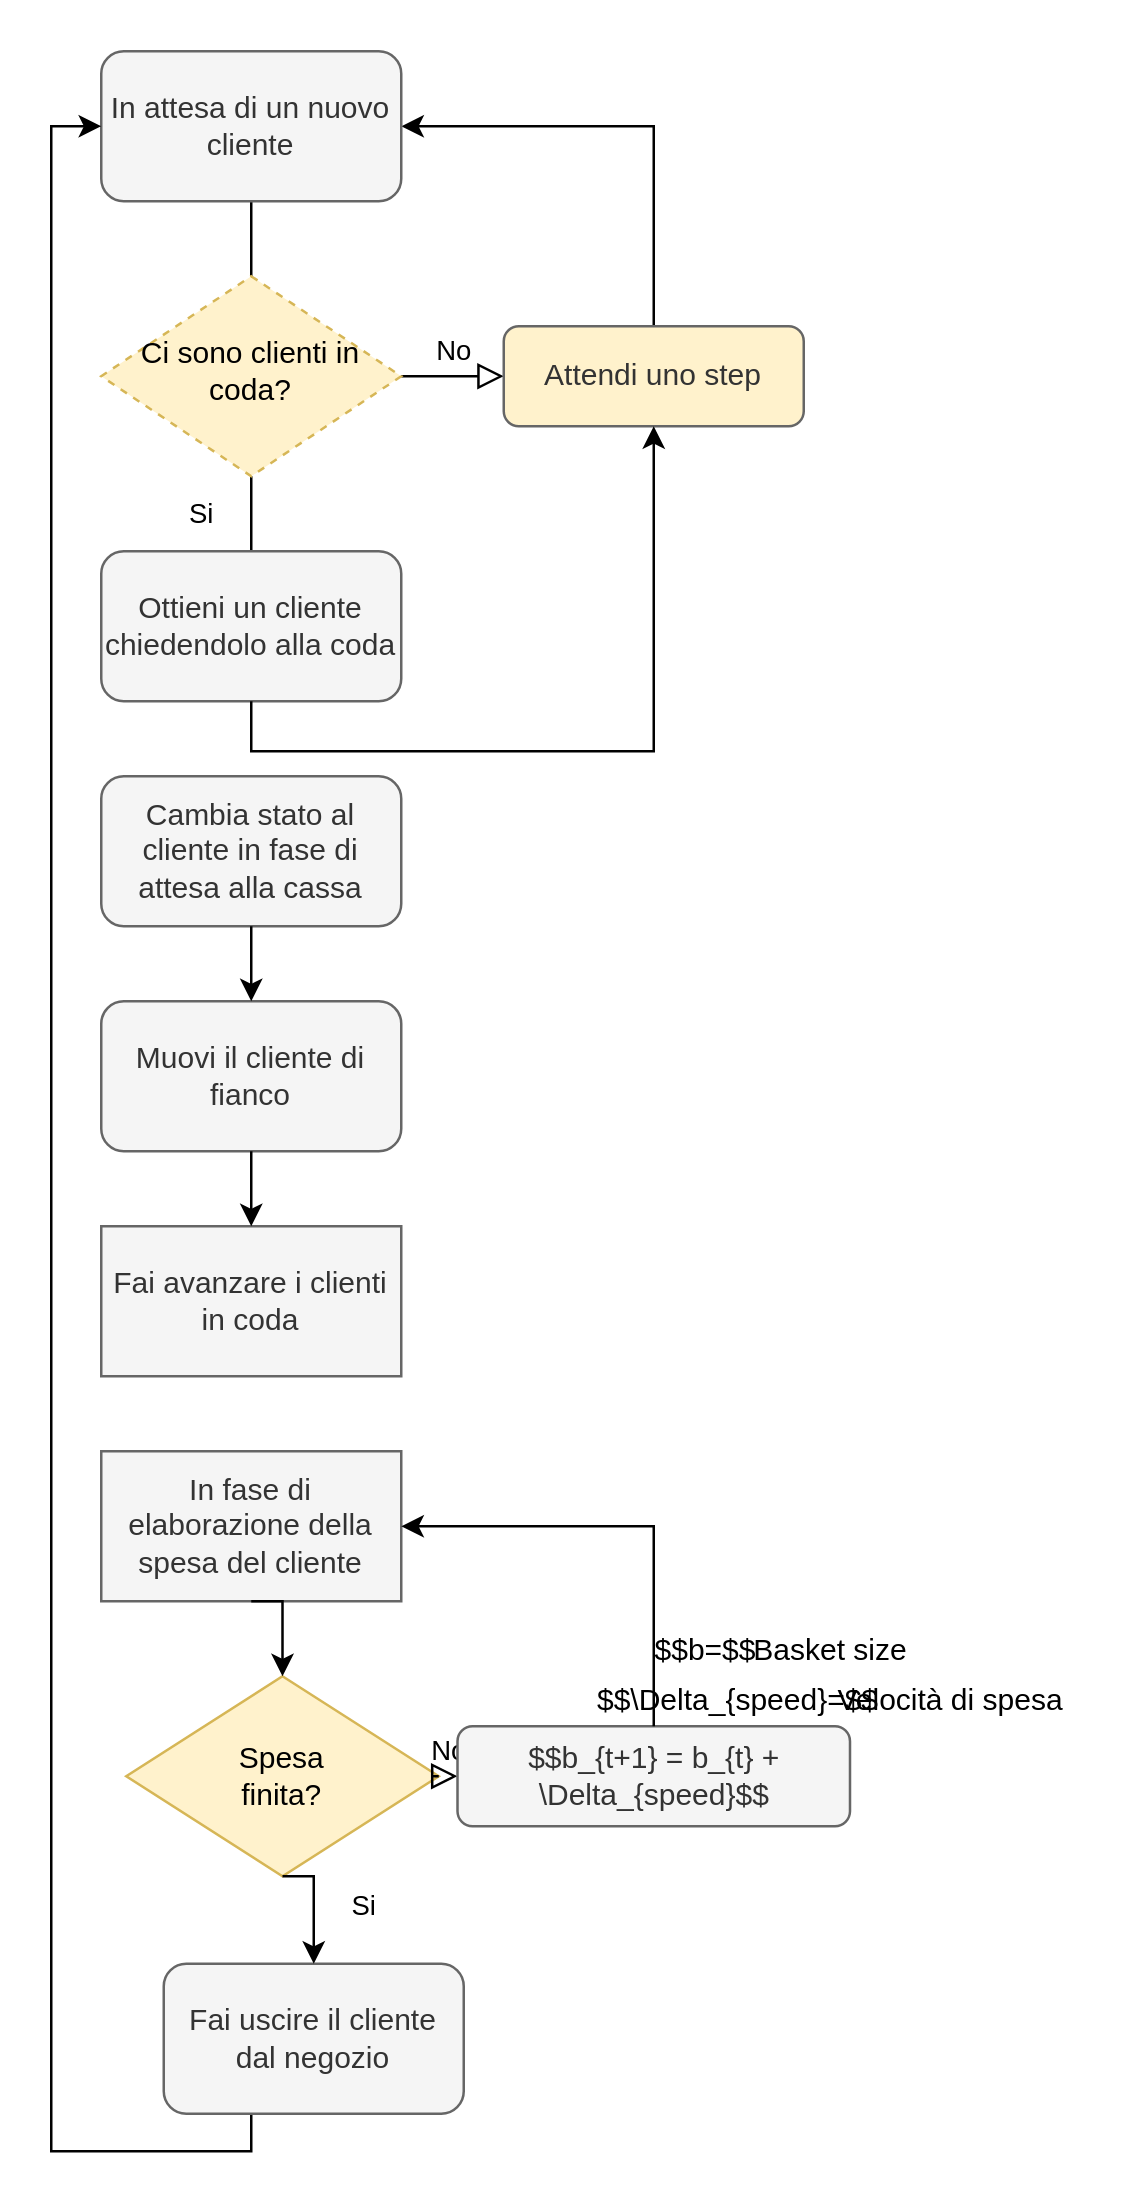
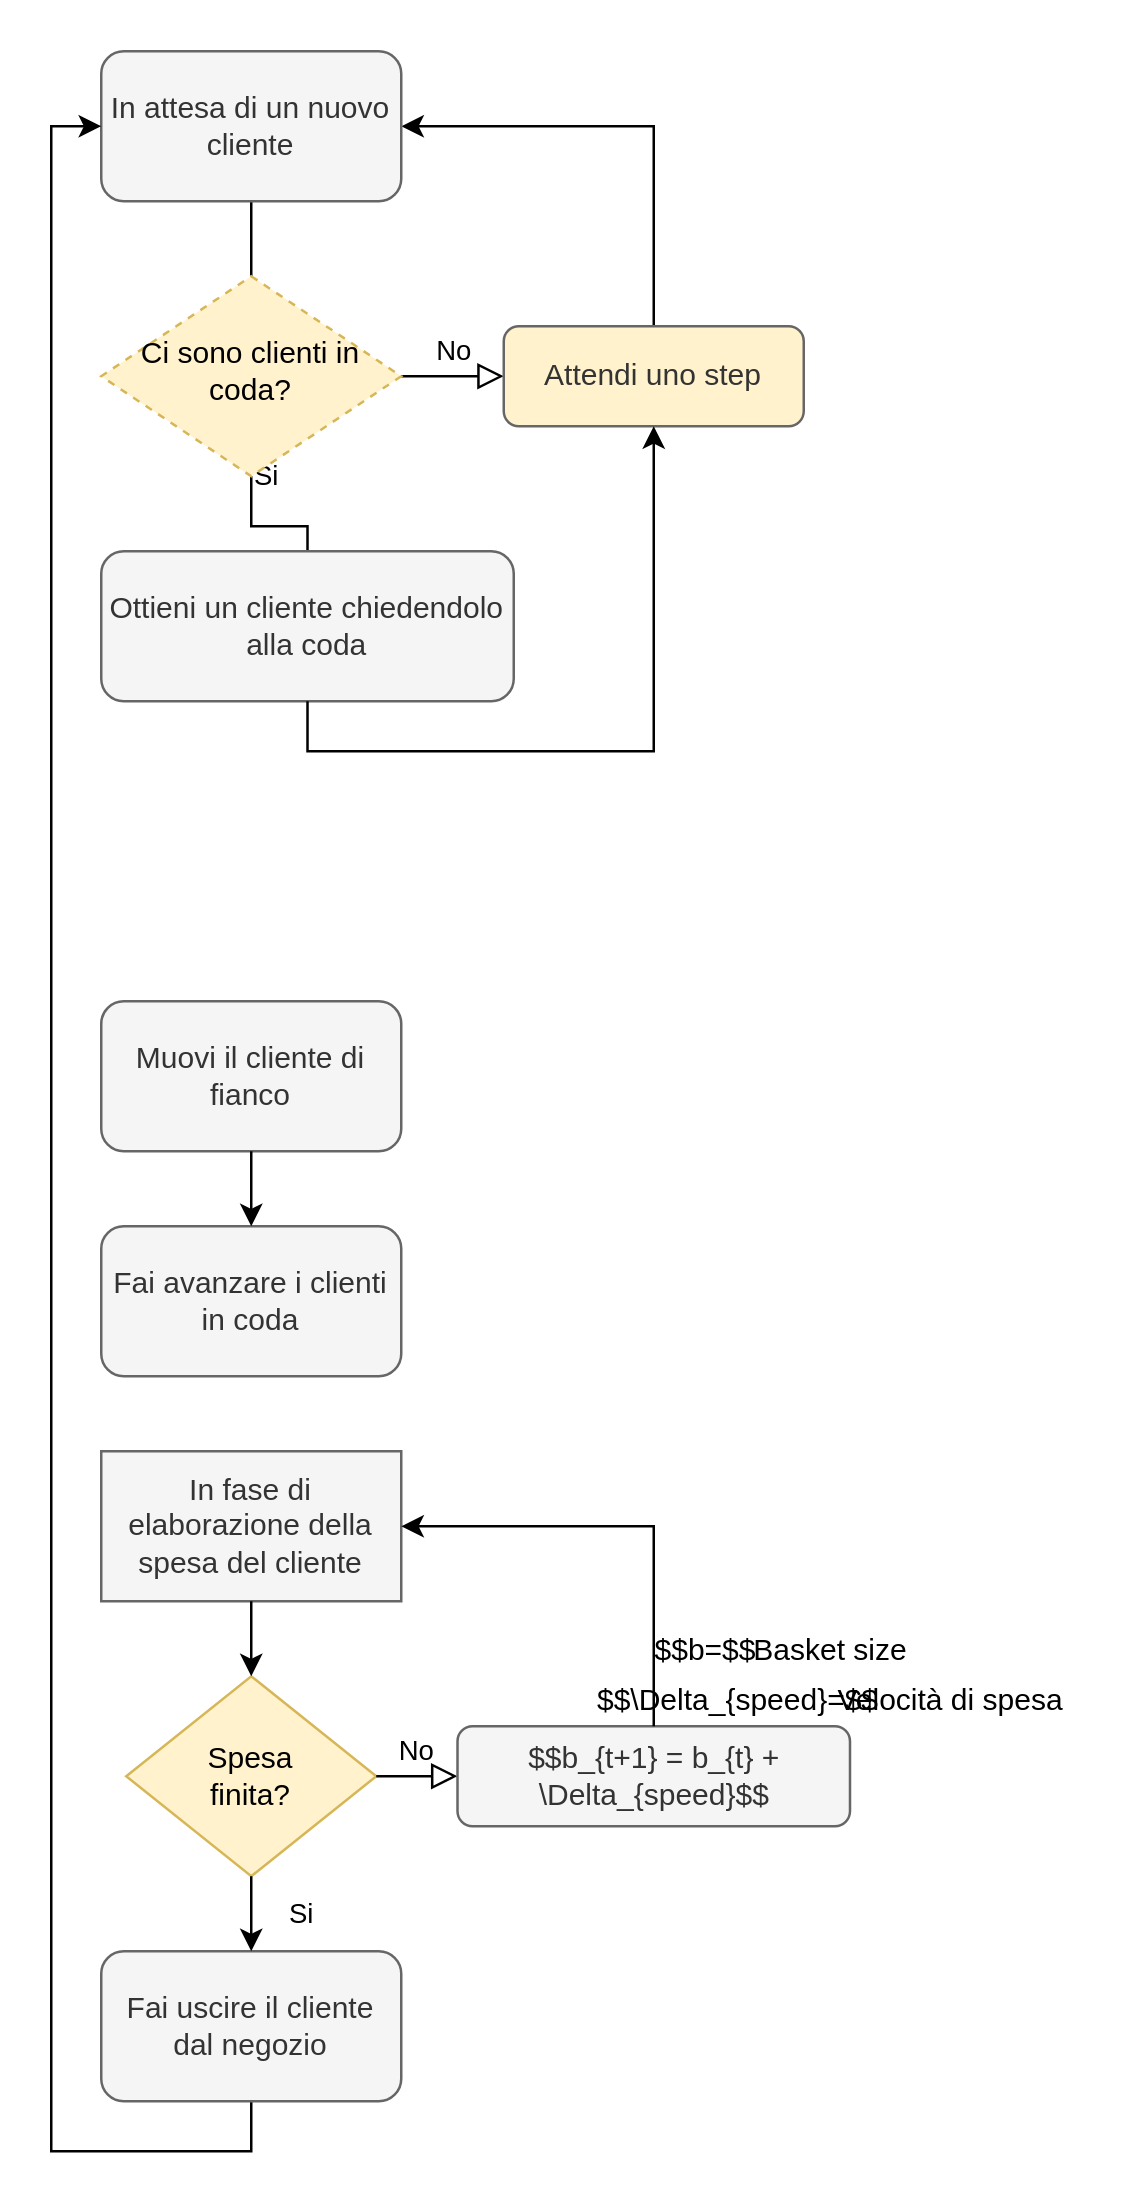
node "Ottieni un cliente chiedendolo alla coda": size 300x150 -> 413x150
node "Cambia stato al cliente in fase di attesa alla cassa": removed
edge "Cambia stato al cliente in fase di attesa alla cassa" -> "Muovi il cliente di fianco": removed
node "Fai avanzare i clienti in coda": shape rectangle -> rounded rectangle
node "Spesa finita?": size 313x200 -> 250x200
node "Fai uscire il cliente dal negozio": moved (314, 2039) -> (251, 2026)
